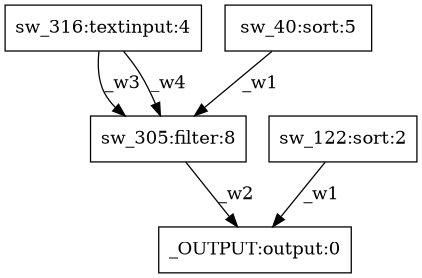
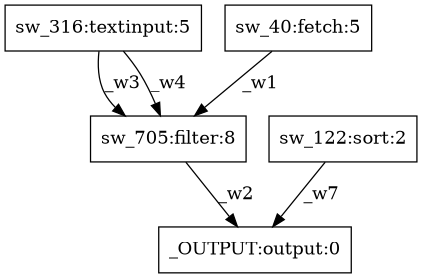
node "sw_316:textinput:4": label "sw_316:textinput:4" -> "sw_316:textinput:5"
node "sw_40:sort:5": label "sw_40:sort:5" -> "sw_40:fetch:5"
node "sw_305:filter:8": label "sw_305:filter:8" -> "sw_705:filter:8"
edge "sw_122:sort:2" -> "_OUTPUT:output:0": label "_w1" -> "_w7"
